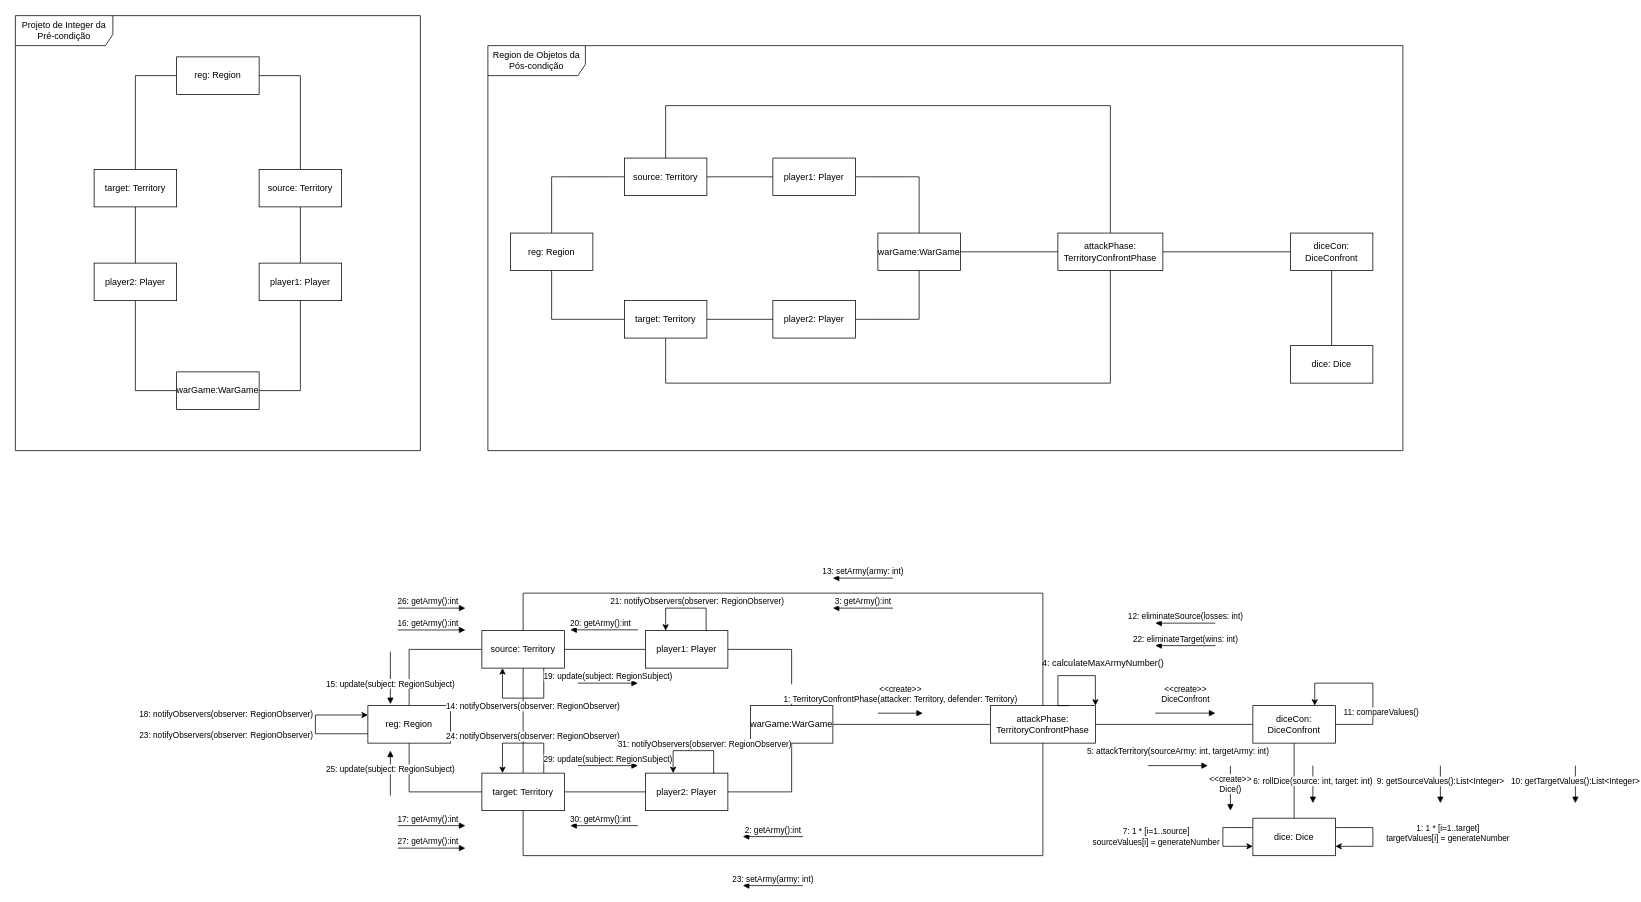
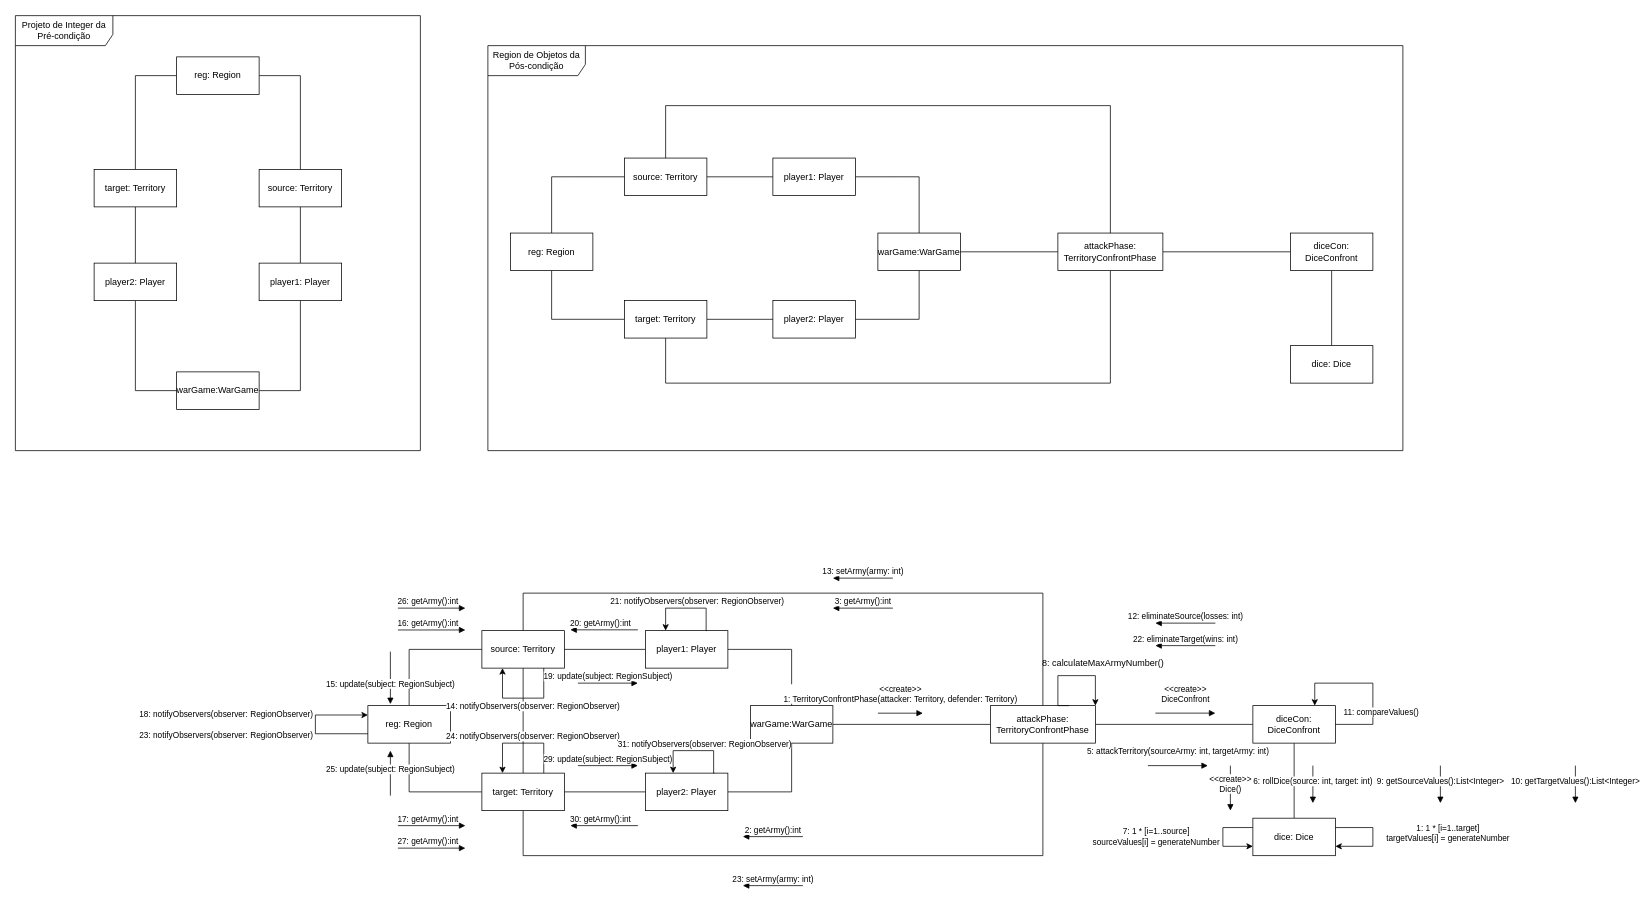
node "4: calculateMaxArmyNumber()": label "4: calculateMaxArmyNumber()" -> "8: calculateMaxArmyNumber()"
